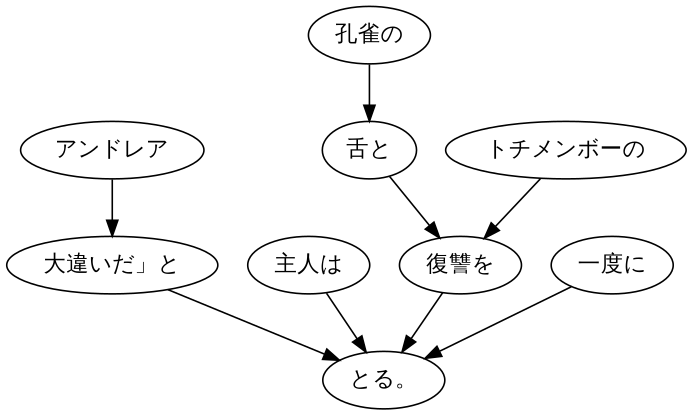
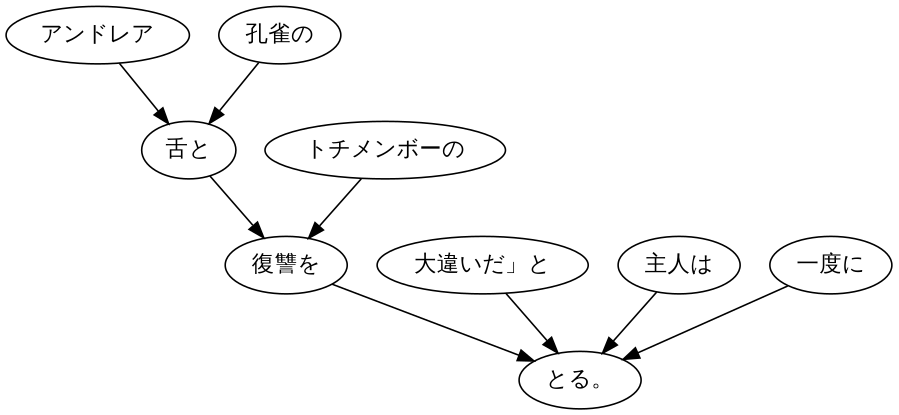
edge "アンドレア" -> "大違いだ」と": now "アンドレア" -> "舌と"
